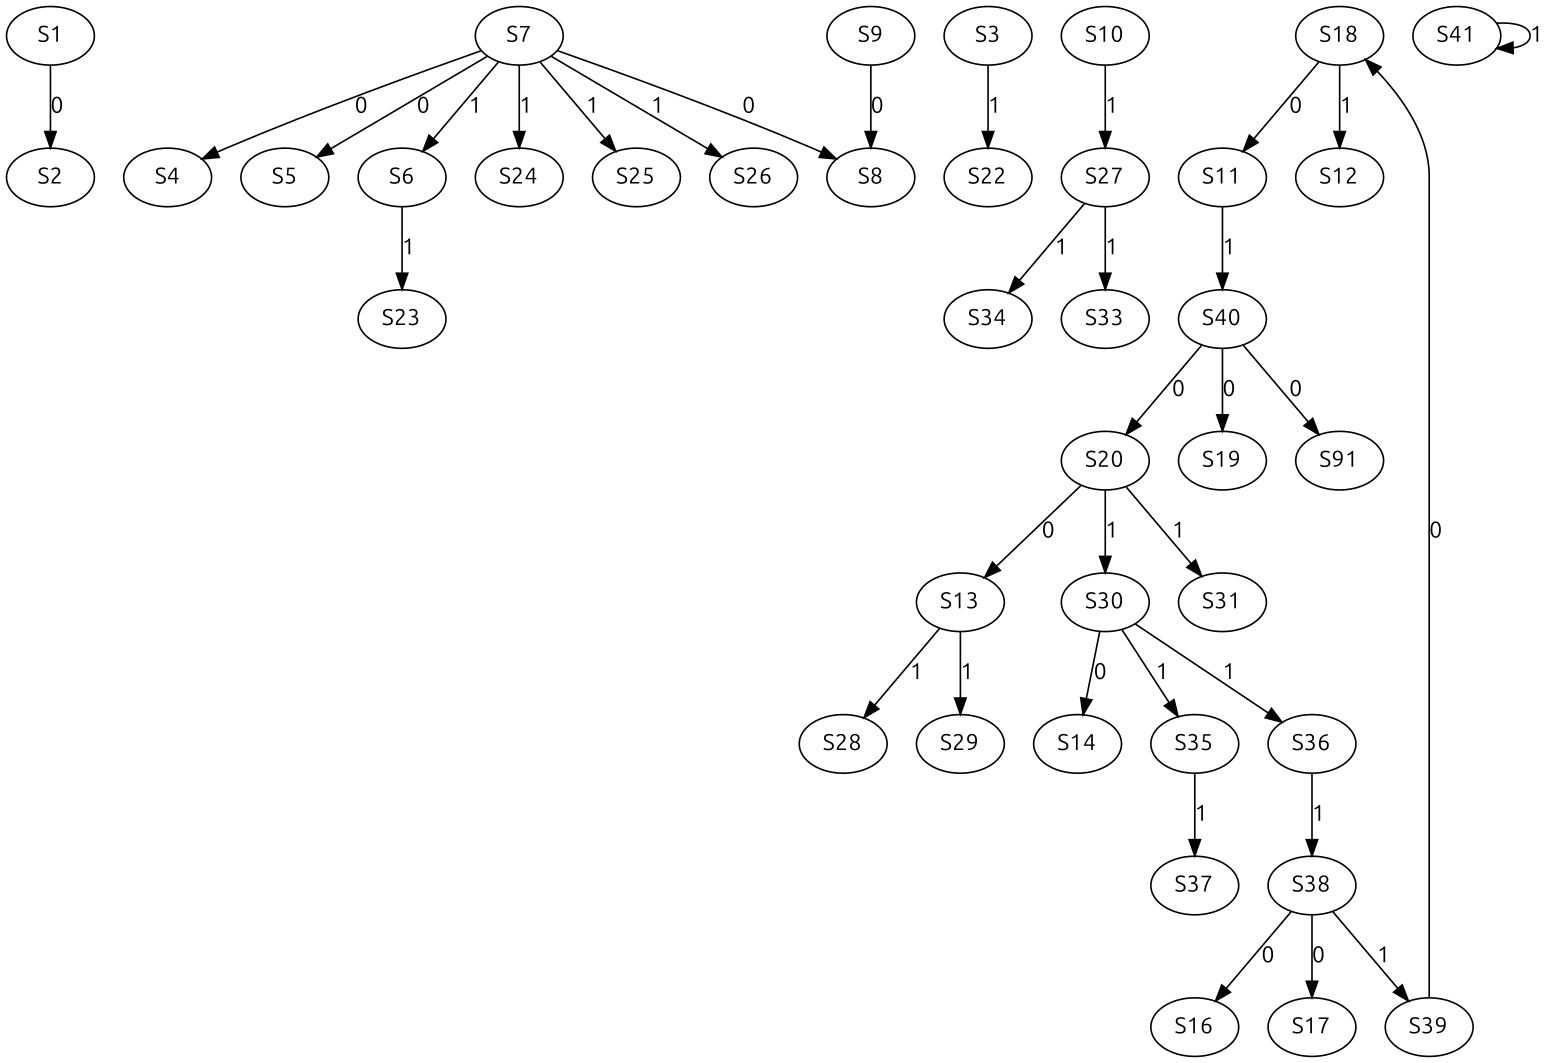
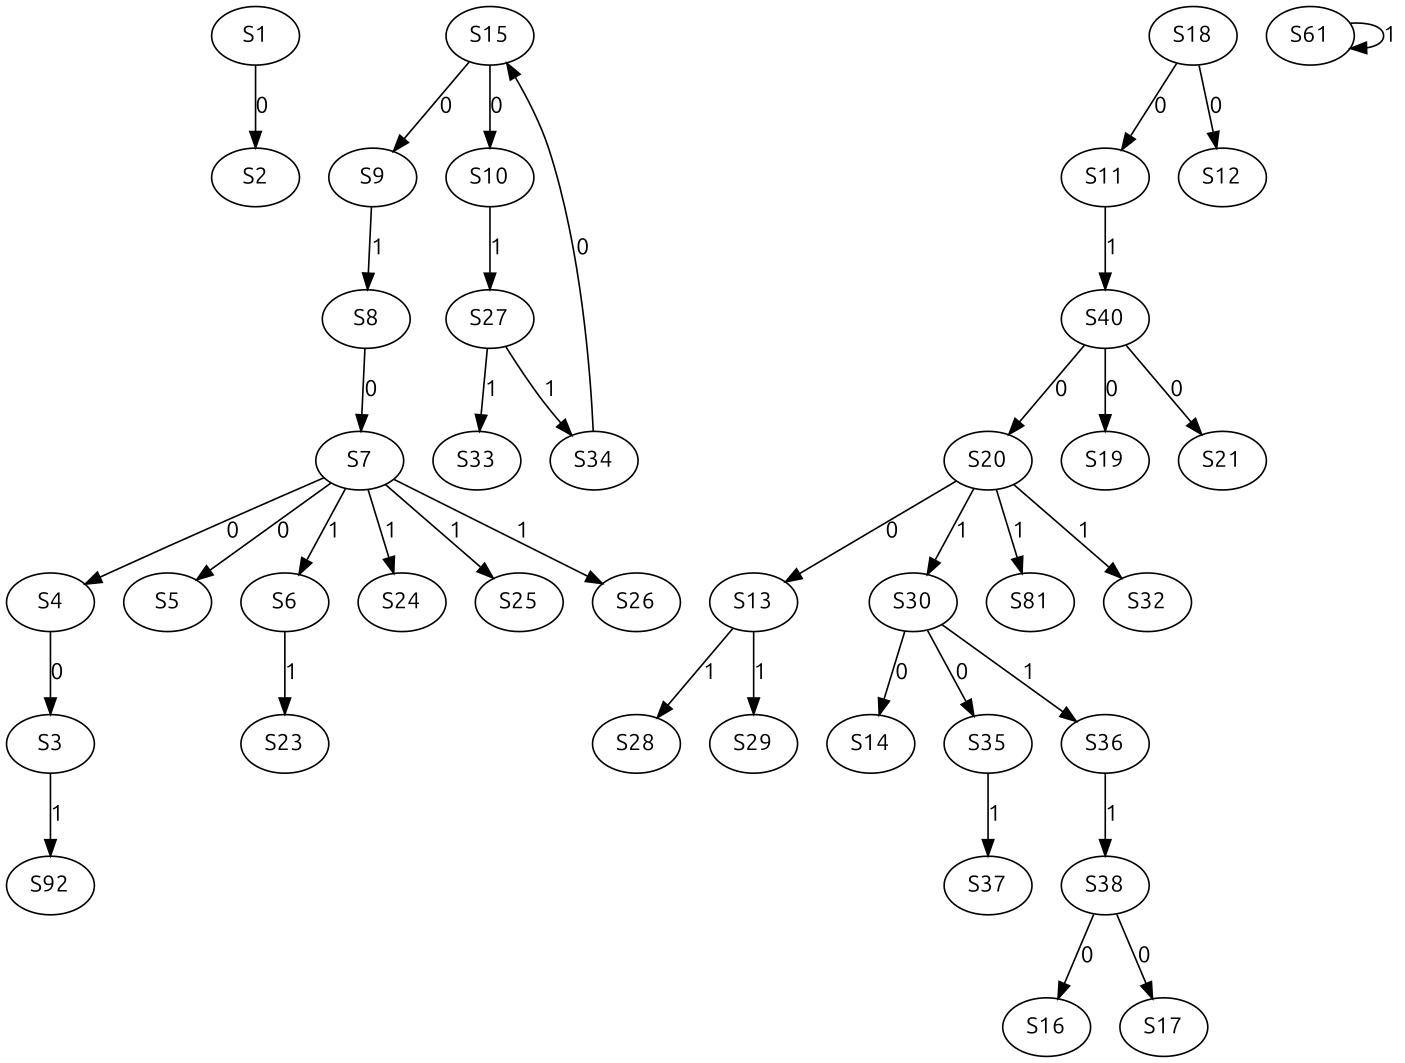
node "S15": added
node "S41": label "S41" -> "S61"
edge "S7" -> "S8": reversed
edge "S9" -> "S8": label "0" -> "1"
edge "S18" -> "S12": label "1" -> "0"
node "S22": label "S22" -> "S92"
node "S91": label "S91" -> "S21"
node "S32": added
node "S31": label "S31" -> "S81"
edge "S4" -> "S3": added, label "0"
edge "S30" -> "S35": label "1" -> "0"
node "S39": removed
